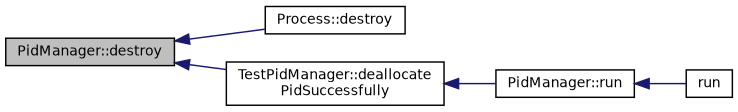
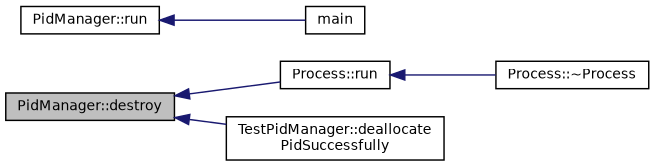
node "Process::destroy": label "Process::destroy" -> "Process::run"
node "Process::~Process": added
edge "PidManager::run" -> "TestPidManager::deallocate PidSuccessfully": removed
node "run": label "run" -> "main"
